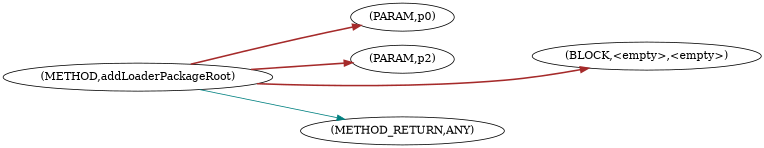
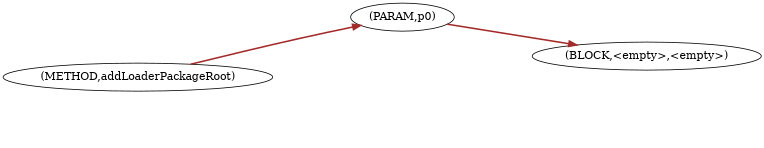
node "(PARAM,p2)": removed
edge "(METHOD,addLoaderPackageRoot)" -> "(BLOCK,<empty>,<empty>)": now "(PARAM,p0)" -> "(BLOCK,<empty>,<empty>)"
node "(METHOD_RETURN,ANY)": removed
